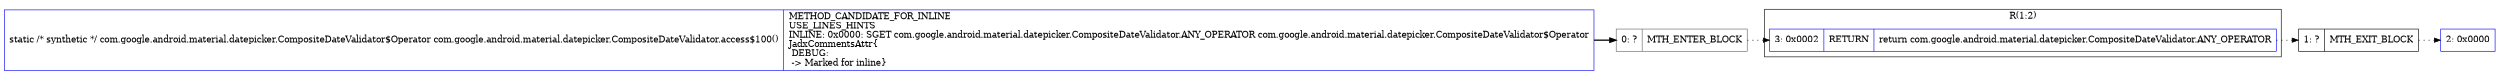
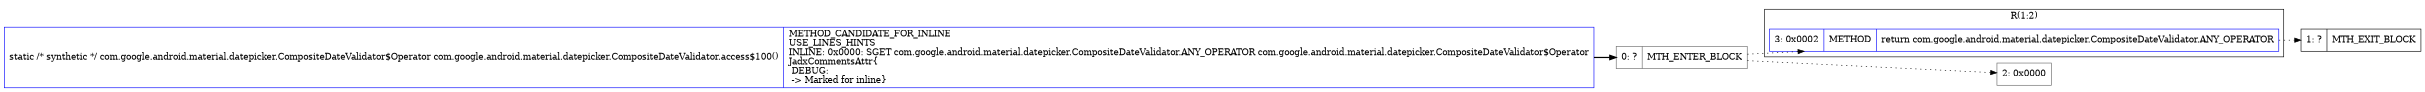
node "3: 0x0002": text "RETURN" -> "METHOD"
edge "1: ?" -> "2: 0x0000": now "0: ?" -> "2: 0x0000"
node "2: 0x0000": color blue -> gray40
